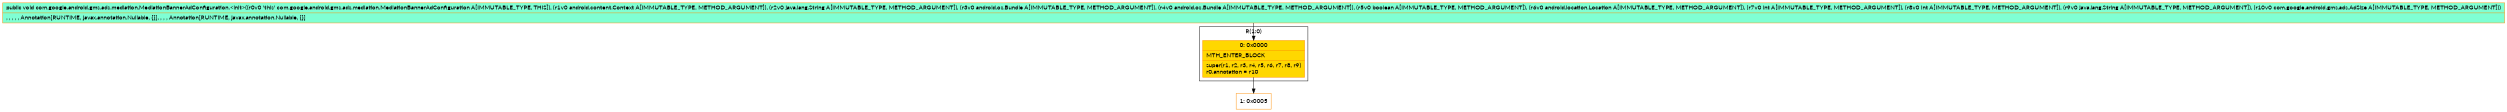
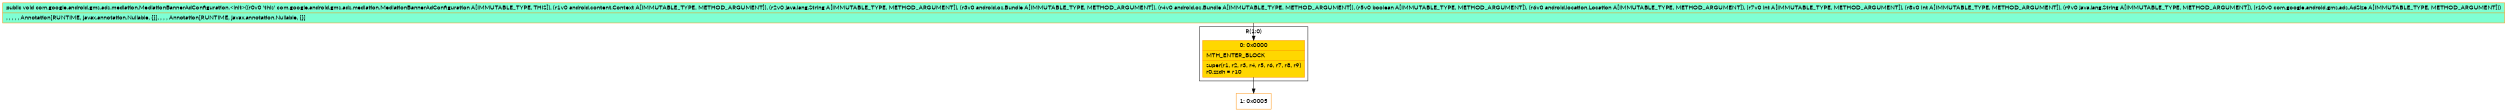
node "0: 0x0000": text "r0.annotation = r10" -> "r0.zzdh = r10"
